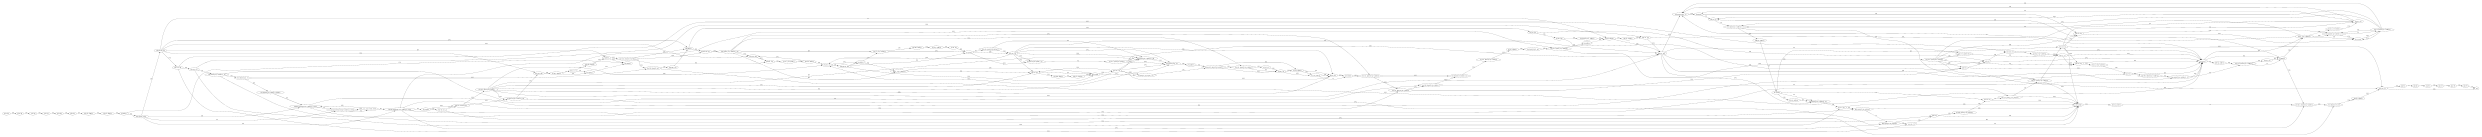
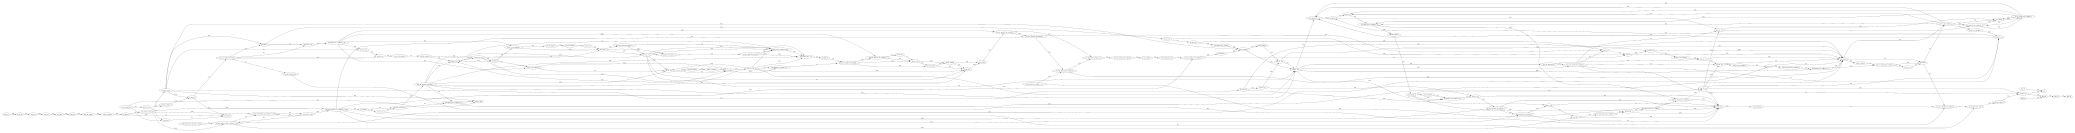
edge "ja address" -> "mov rdi , rsi": now "lea rsi , [ rax + address ]" -> "mov rdi , rsi"
edge "mov r12 , qword [ rbx + address ]" -> "mov r11 , qword [ rbx ]": reversed
edge "add edx , address" -> "mov edx , ebp": now "add edx , address" -> "movsxd rdx , edx"
node "cmp ebp , eax": removed
edge "mov r15 , rcx" -> "mov dword [ rsp + address ] , esi": removed, label "CFG"
edge "mov eax , ebp" -> "shr eax , address": reversed
node "mov dword [ rsp ] , esi": removed
node "pop r14": removed
edge "mov rax , r12" -> "pop rbx": now "mov rax , r12" -> "pop rbp"
